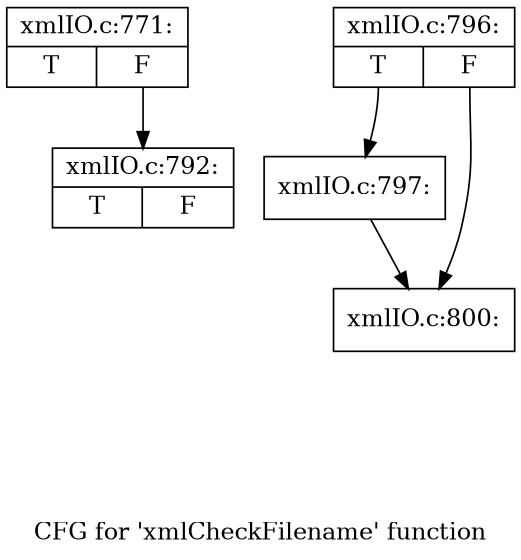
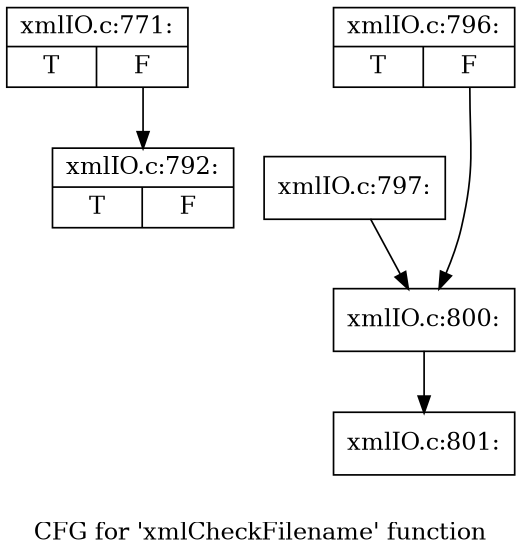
edge "xmlIO.c:796:" -> "xmlIO.c:797:": removed
node "xmlIO.c:801:": added
